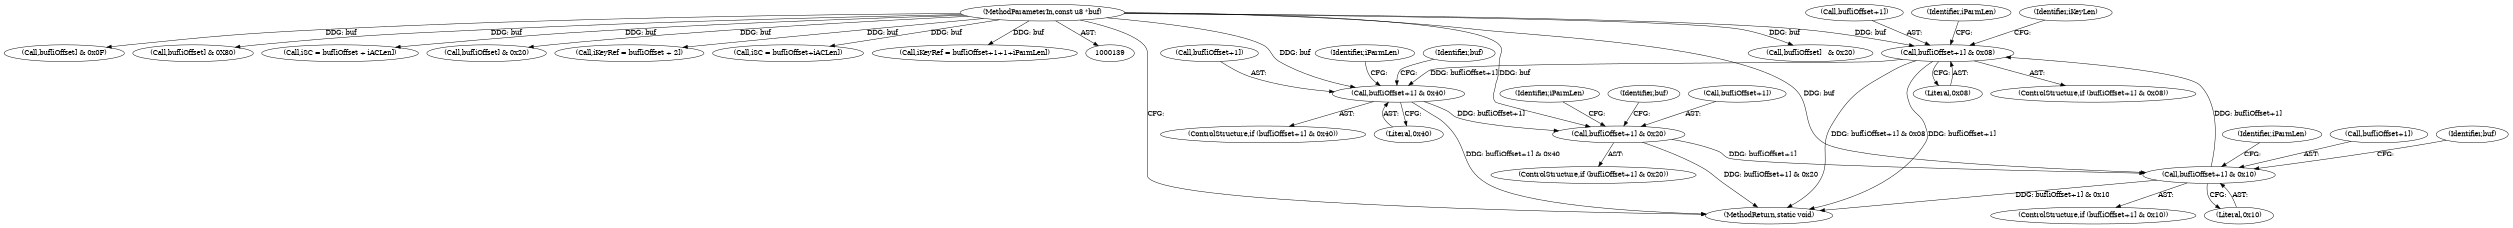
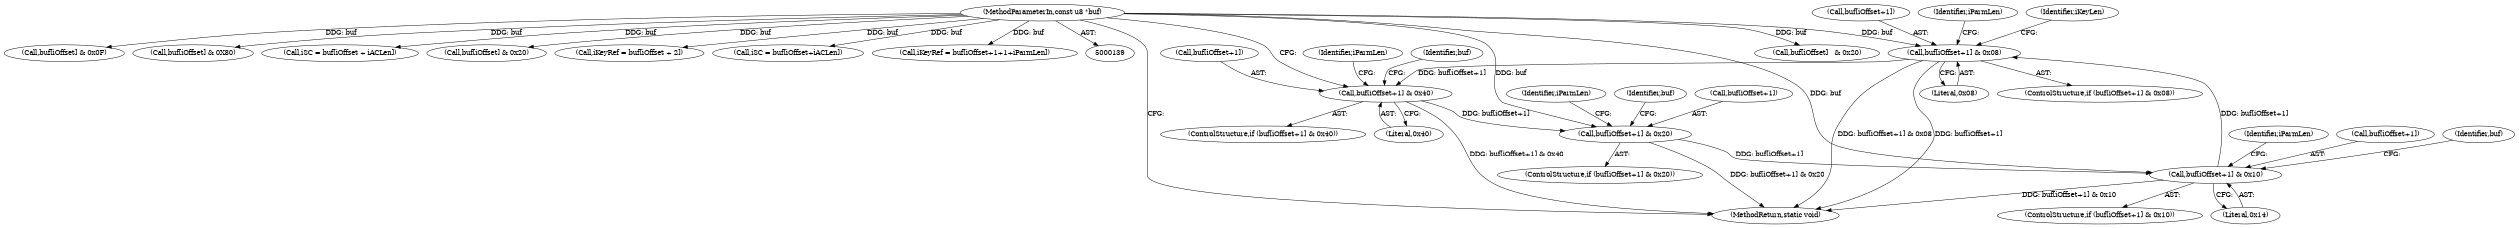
node "1000139": label "1000139" -> "5000139"
edge "(MethodParameterIn,const u8 *buf)" -> "(Call,buf[iOffset+1] & 0x40)": label "DDG: buf" -> "CFG: "
node "(Literal,0x10)": label "(Literal,0x10)" -> "(Literal,0x14)"
